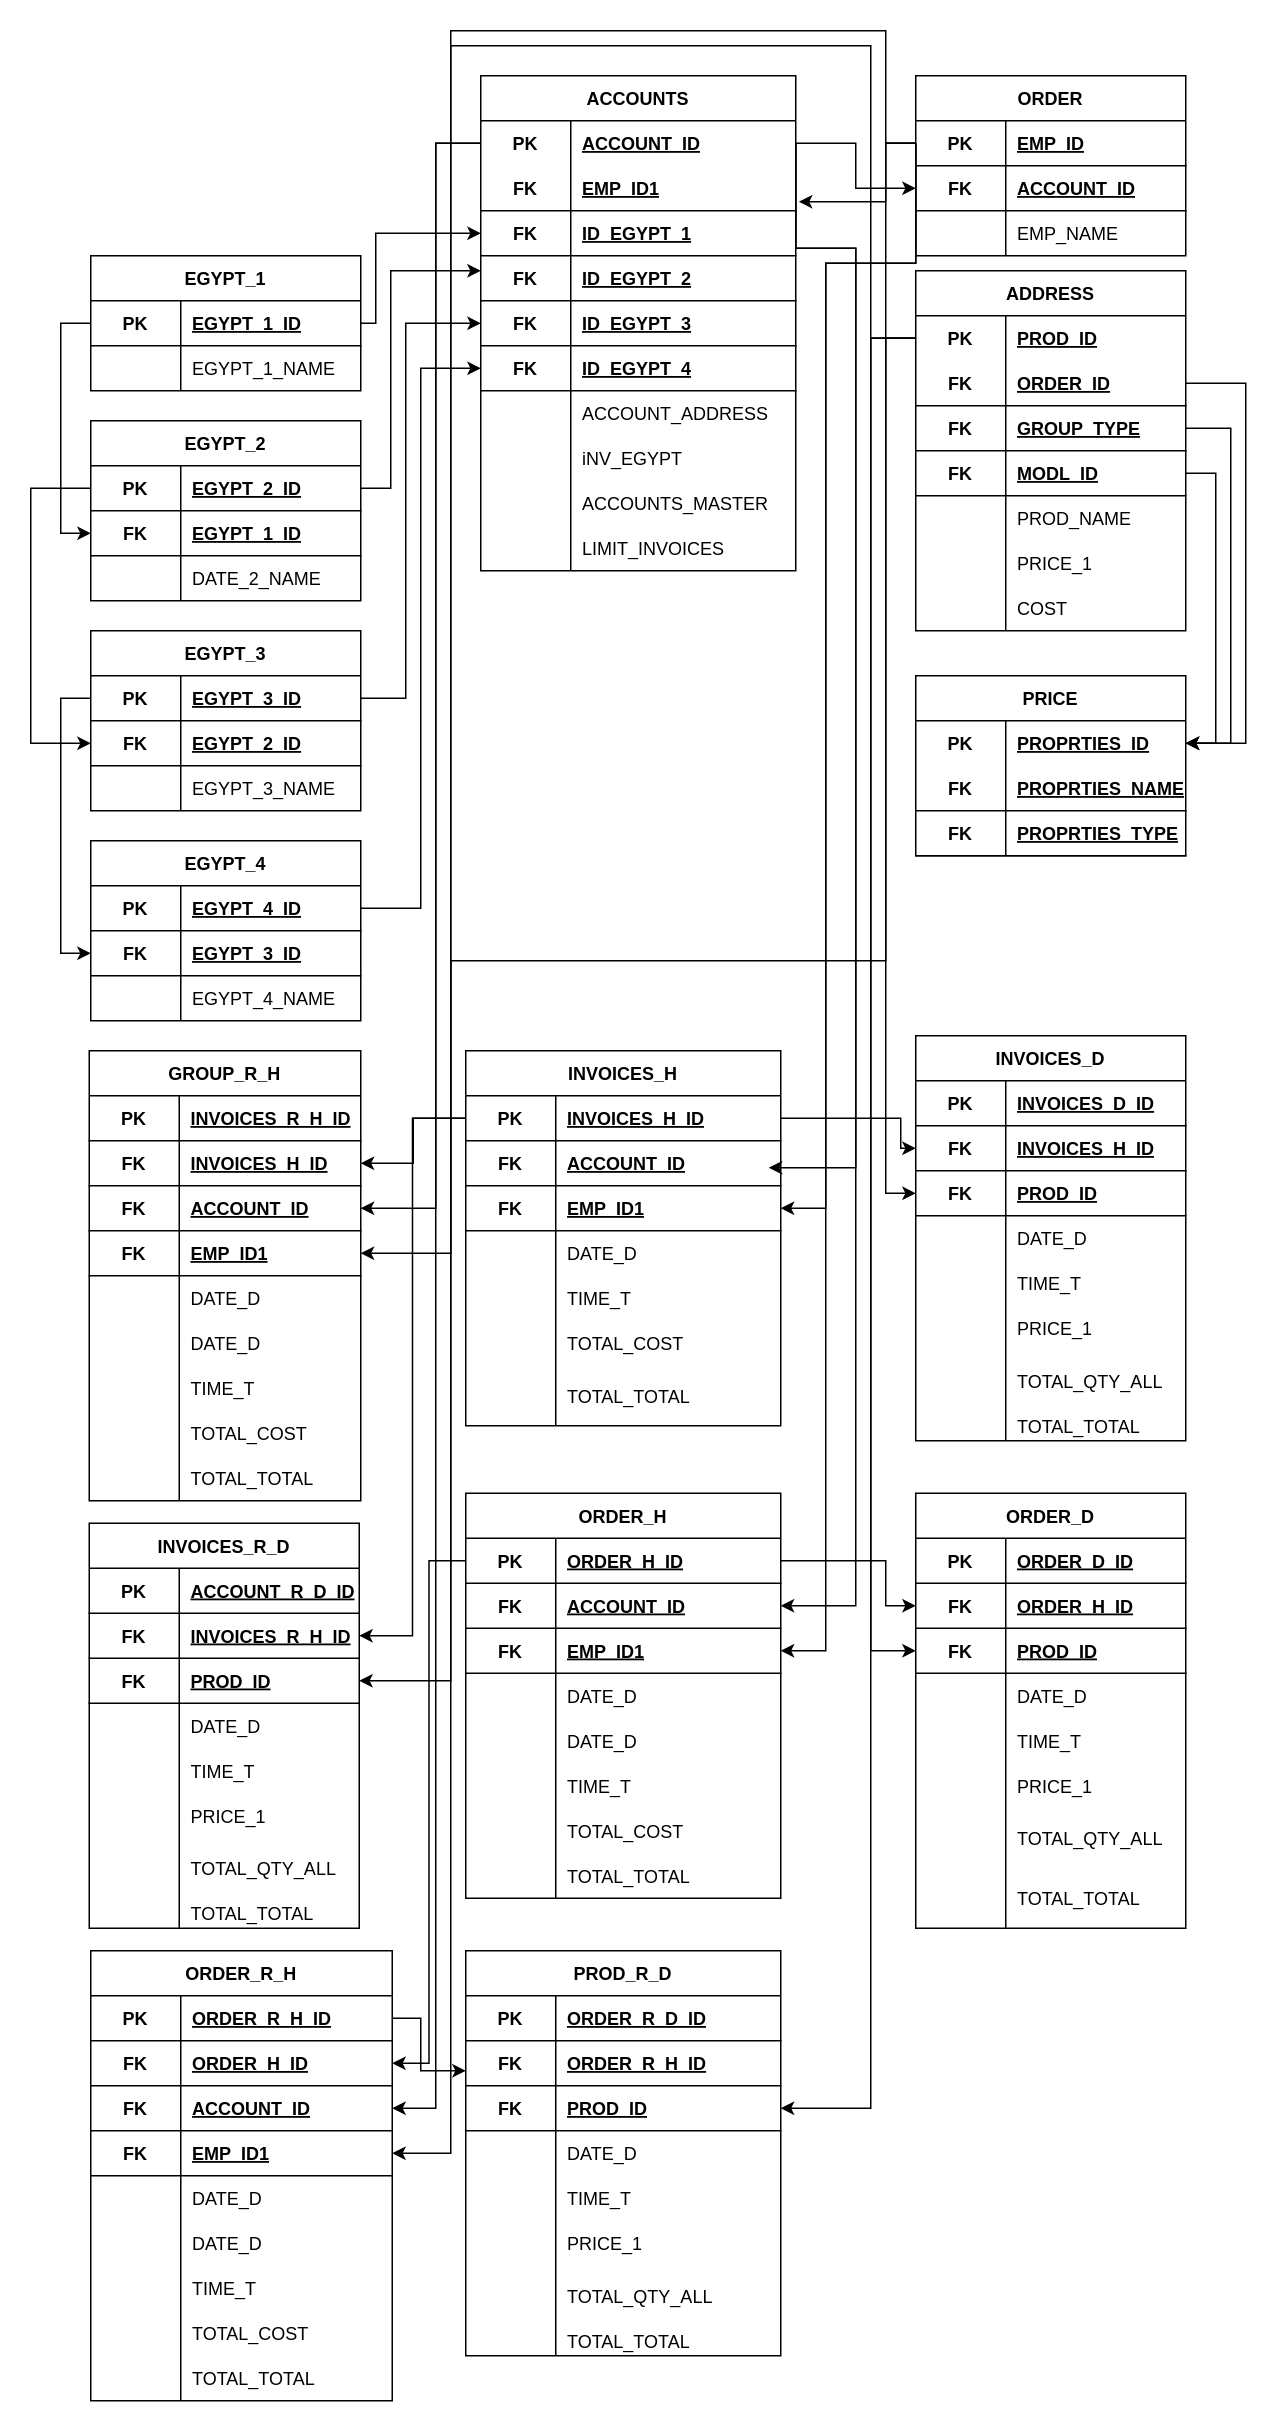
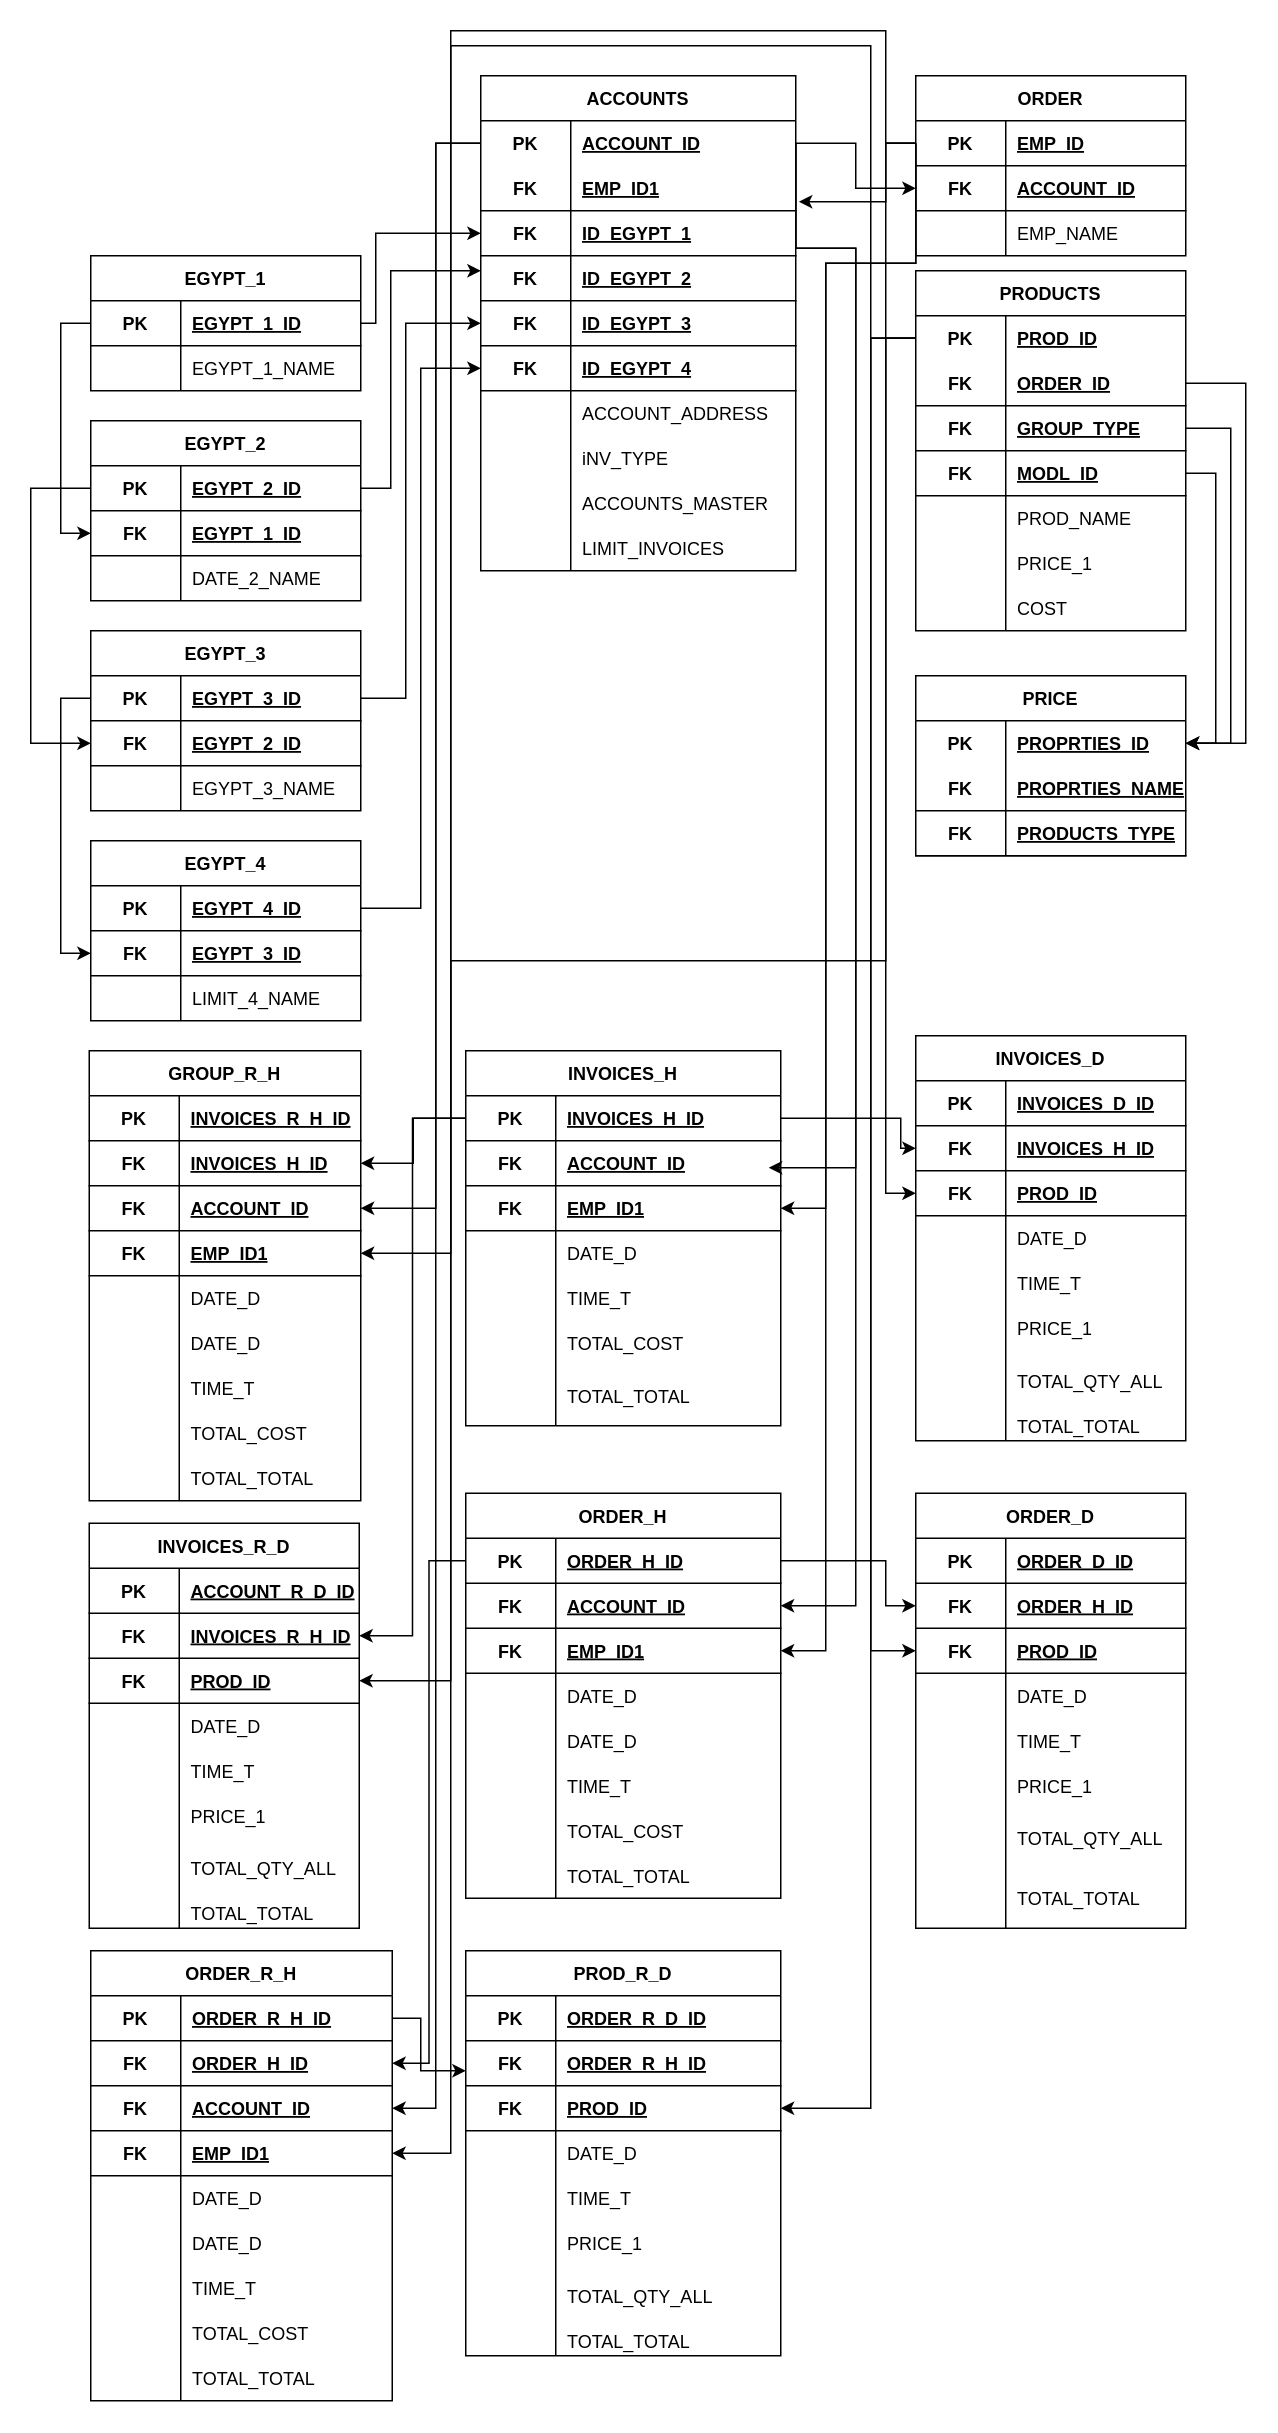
node "ADDRESS": label "ADDRESS" -> "PRODUCTS"
node "iNV_EGYPT": label "iNV_EGYPT" -> "iNV_TYPE"
node "PROPRTIES_TYPE": label "PROPRTIES_TYPE" -> "PRODUCTS_TYPE"
node "EGYPT_4_NAME": label "EGYPT_4_NAME" -> "LIMIT_4_NAME"
